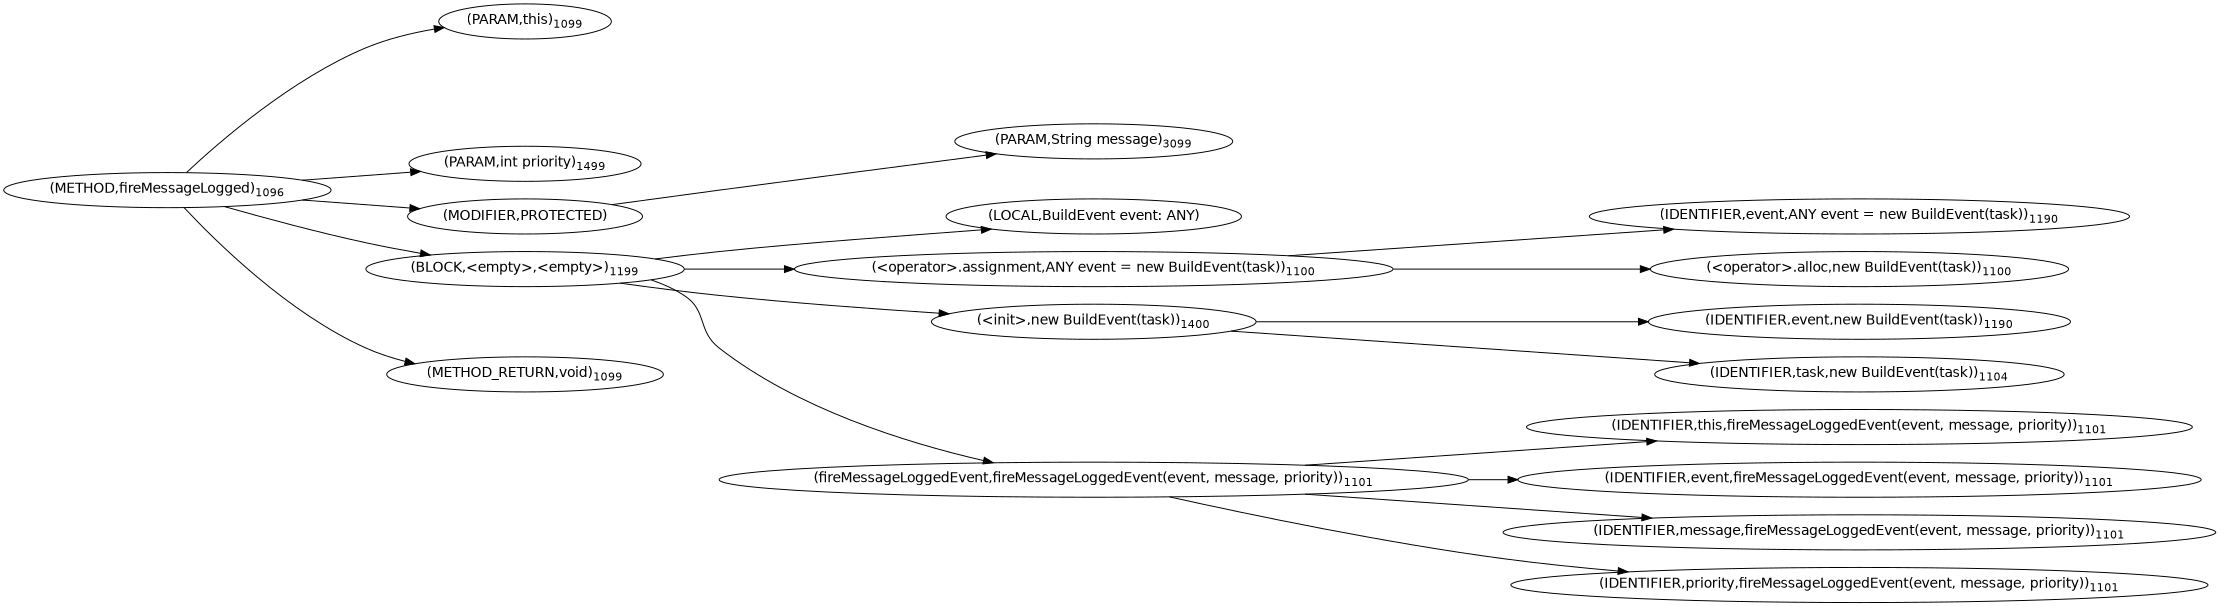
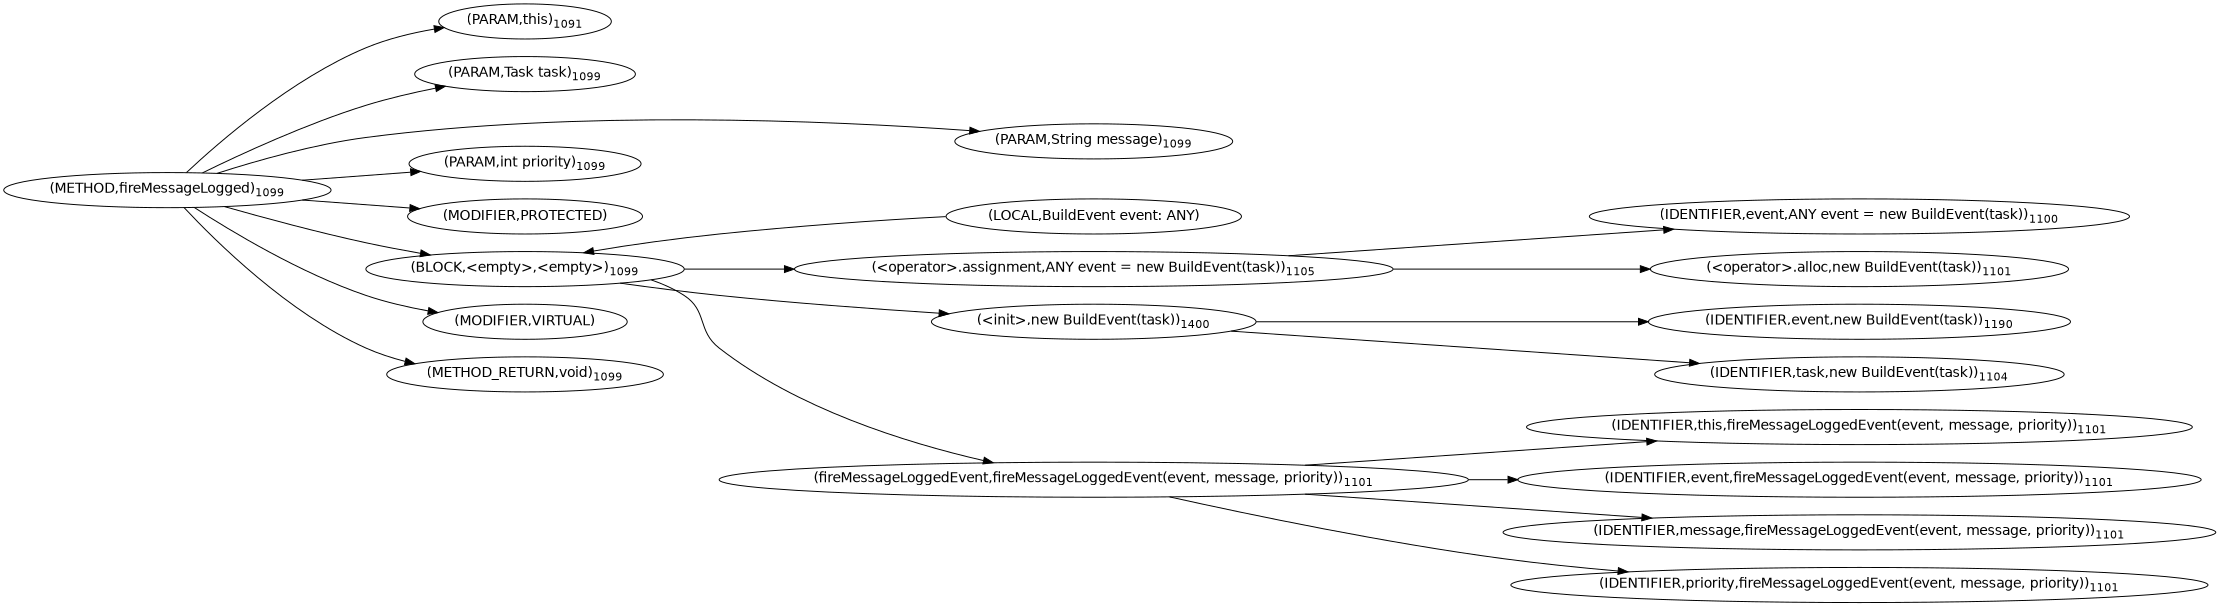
node "(PARAM,this)": text "1099" -> "1091"
node "(PARAM,Task task)": added
node "(PARAM,String message)": text "3099" -> "1099"
node "(PARAM,int priority)": text "1499" -> "1099"
edge "(MODIFIER,PROTECTED)" -> "(PARAM,String message)": now "(METHOD,fireMessageLogged)" -> "(PARAM,String message)"
node "(METHOD,fireMessageLogged)": text "1096" -> "1099"
node "(IDENTIFIER,event,ANY event = new BuildEvent(task))": text "1190" -> "1100"
edge "(BLOCK,<empty>,<empty>)" -> "(LOCAL,BuildEvent event: ANY)": reversed
node "(BLOCK,<empty>,<empty>)": text "1199" -> "1099"
node "(<operator>.assignment,ANY event = new BuildEvent(task))": text "1100" -> "1105"
node "(<operator>.alloc,new BuildEvent(task))": text "1100" -> "1101"
node "(MODIFIER,VIRTUAL)": added
